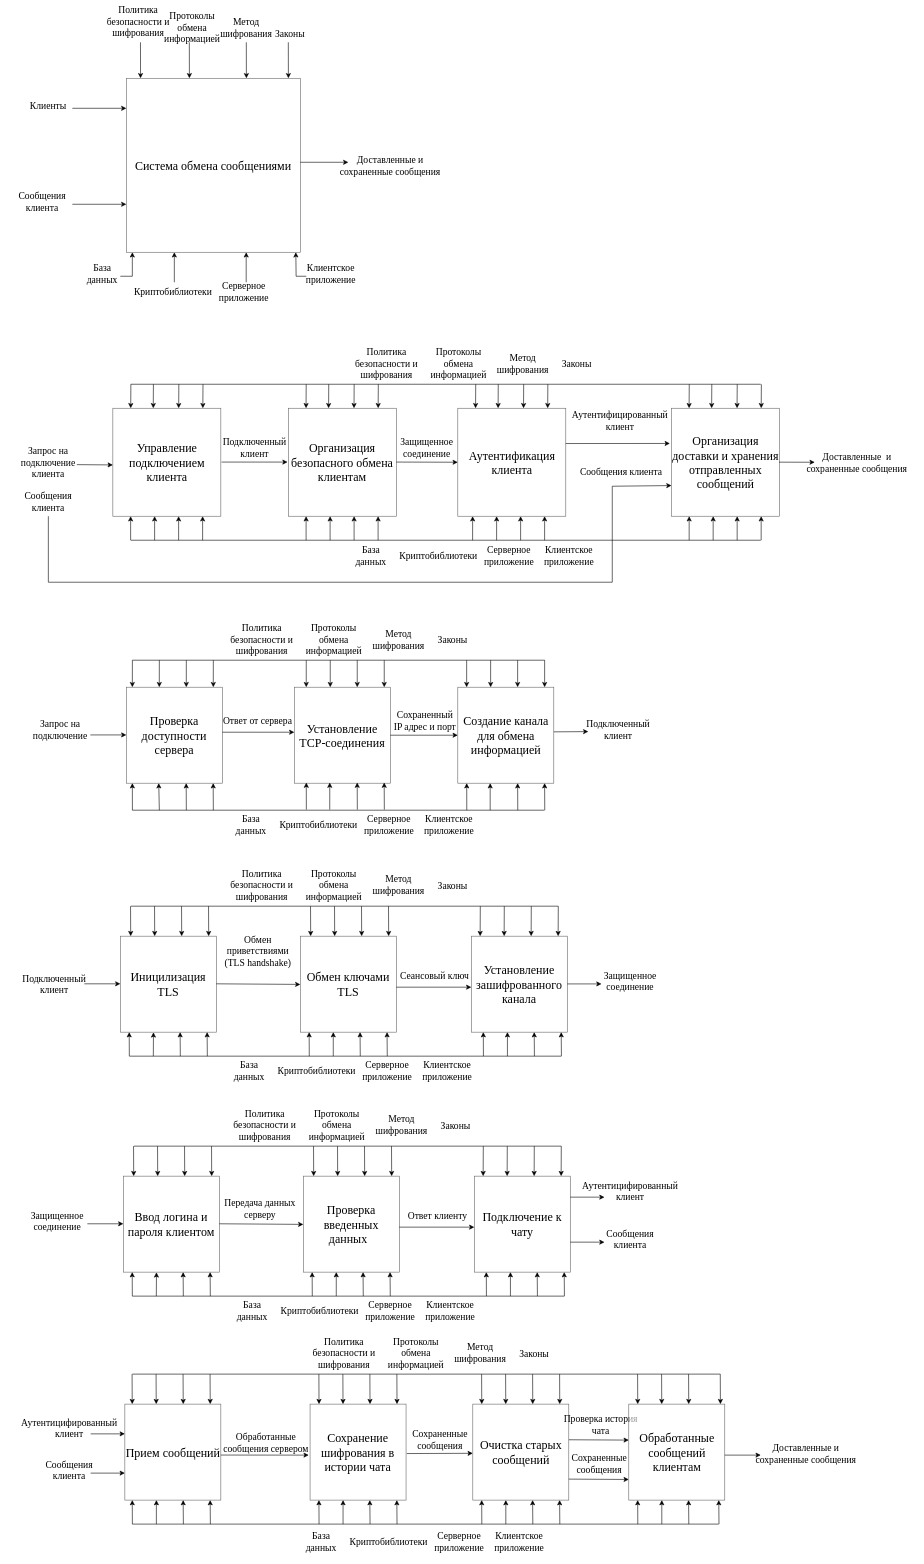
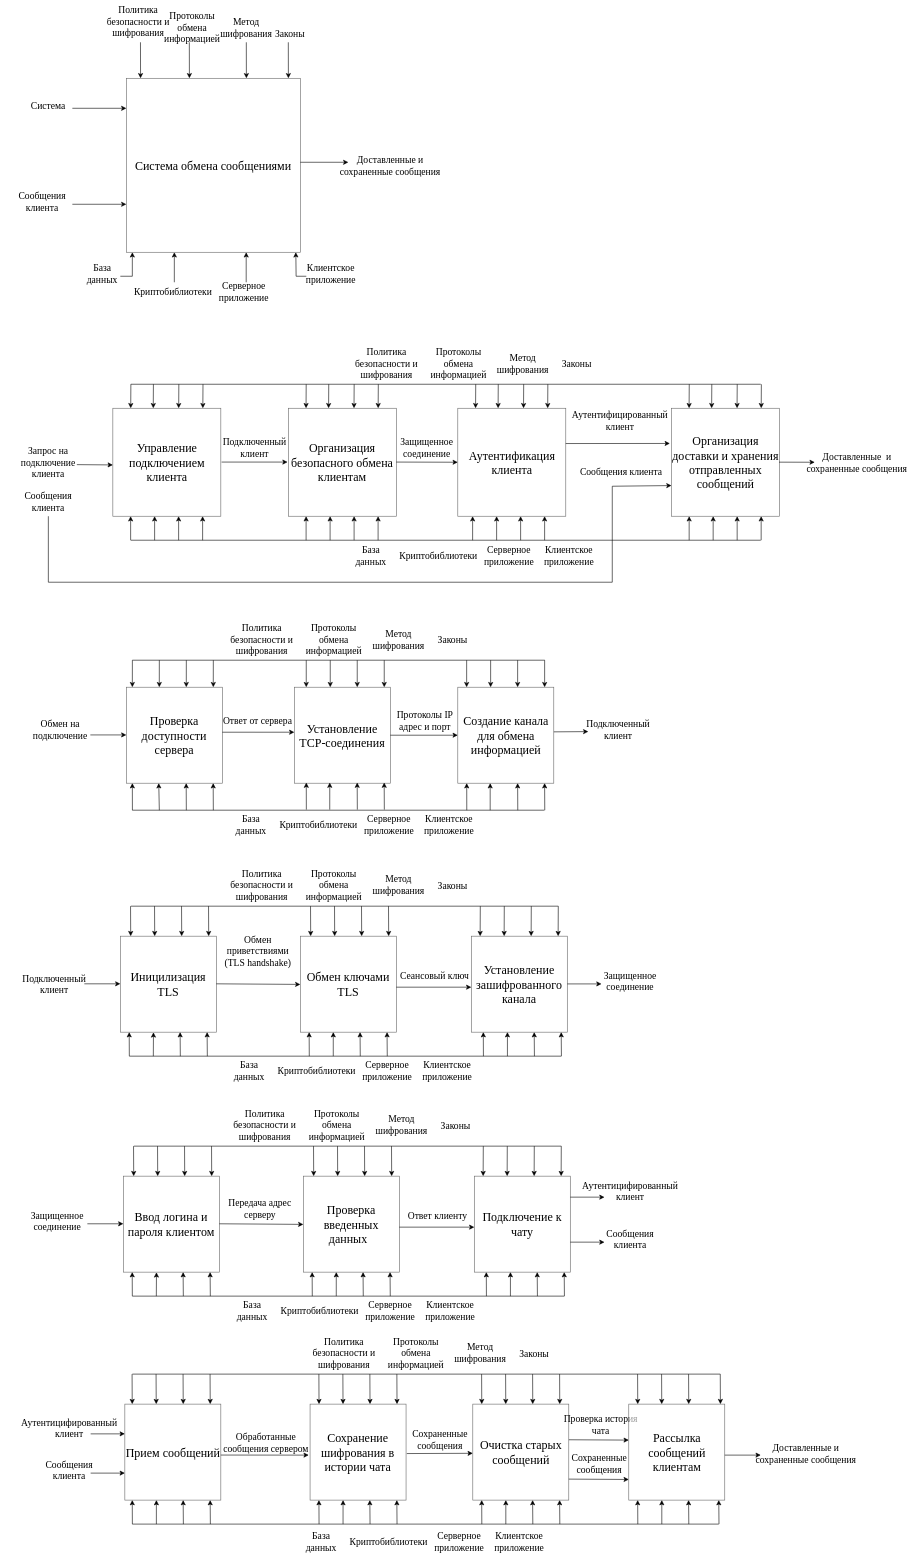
node "Клиенты": label "Клиенты" -> "Система"
node "Сохраненный IP адрес и порт": label "Сохраненный IP адрес и порт" -> "Протоколы IP адрес и порт"
node "Запрос на подключение": label "Запрос на подключение" -> "Обмен на подключение"
node "Передача данных серверу": label "Передача данных серверу" -> "Передача адрес серверу"
node "Обработанные сообщений клиентам": label "Обработанные сообщений клиентам" -> "Рассылка сообщений клиентам"
